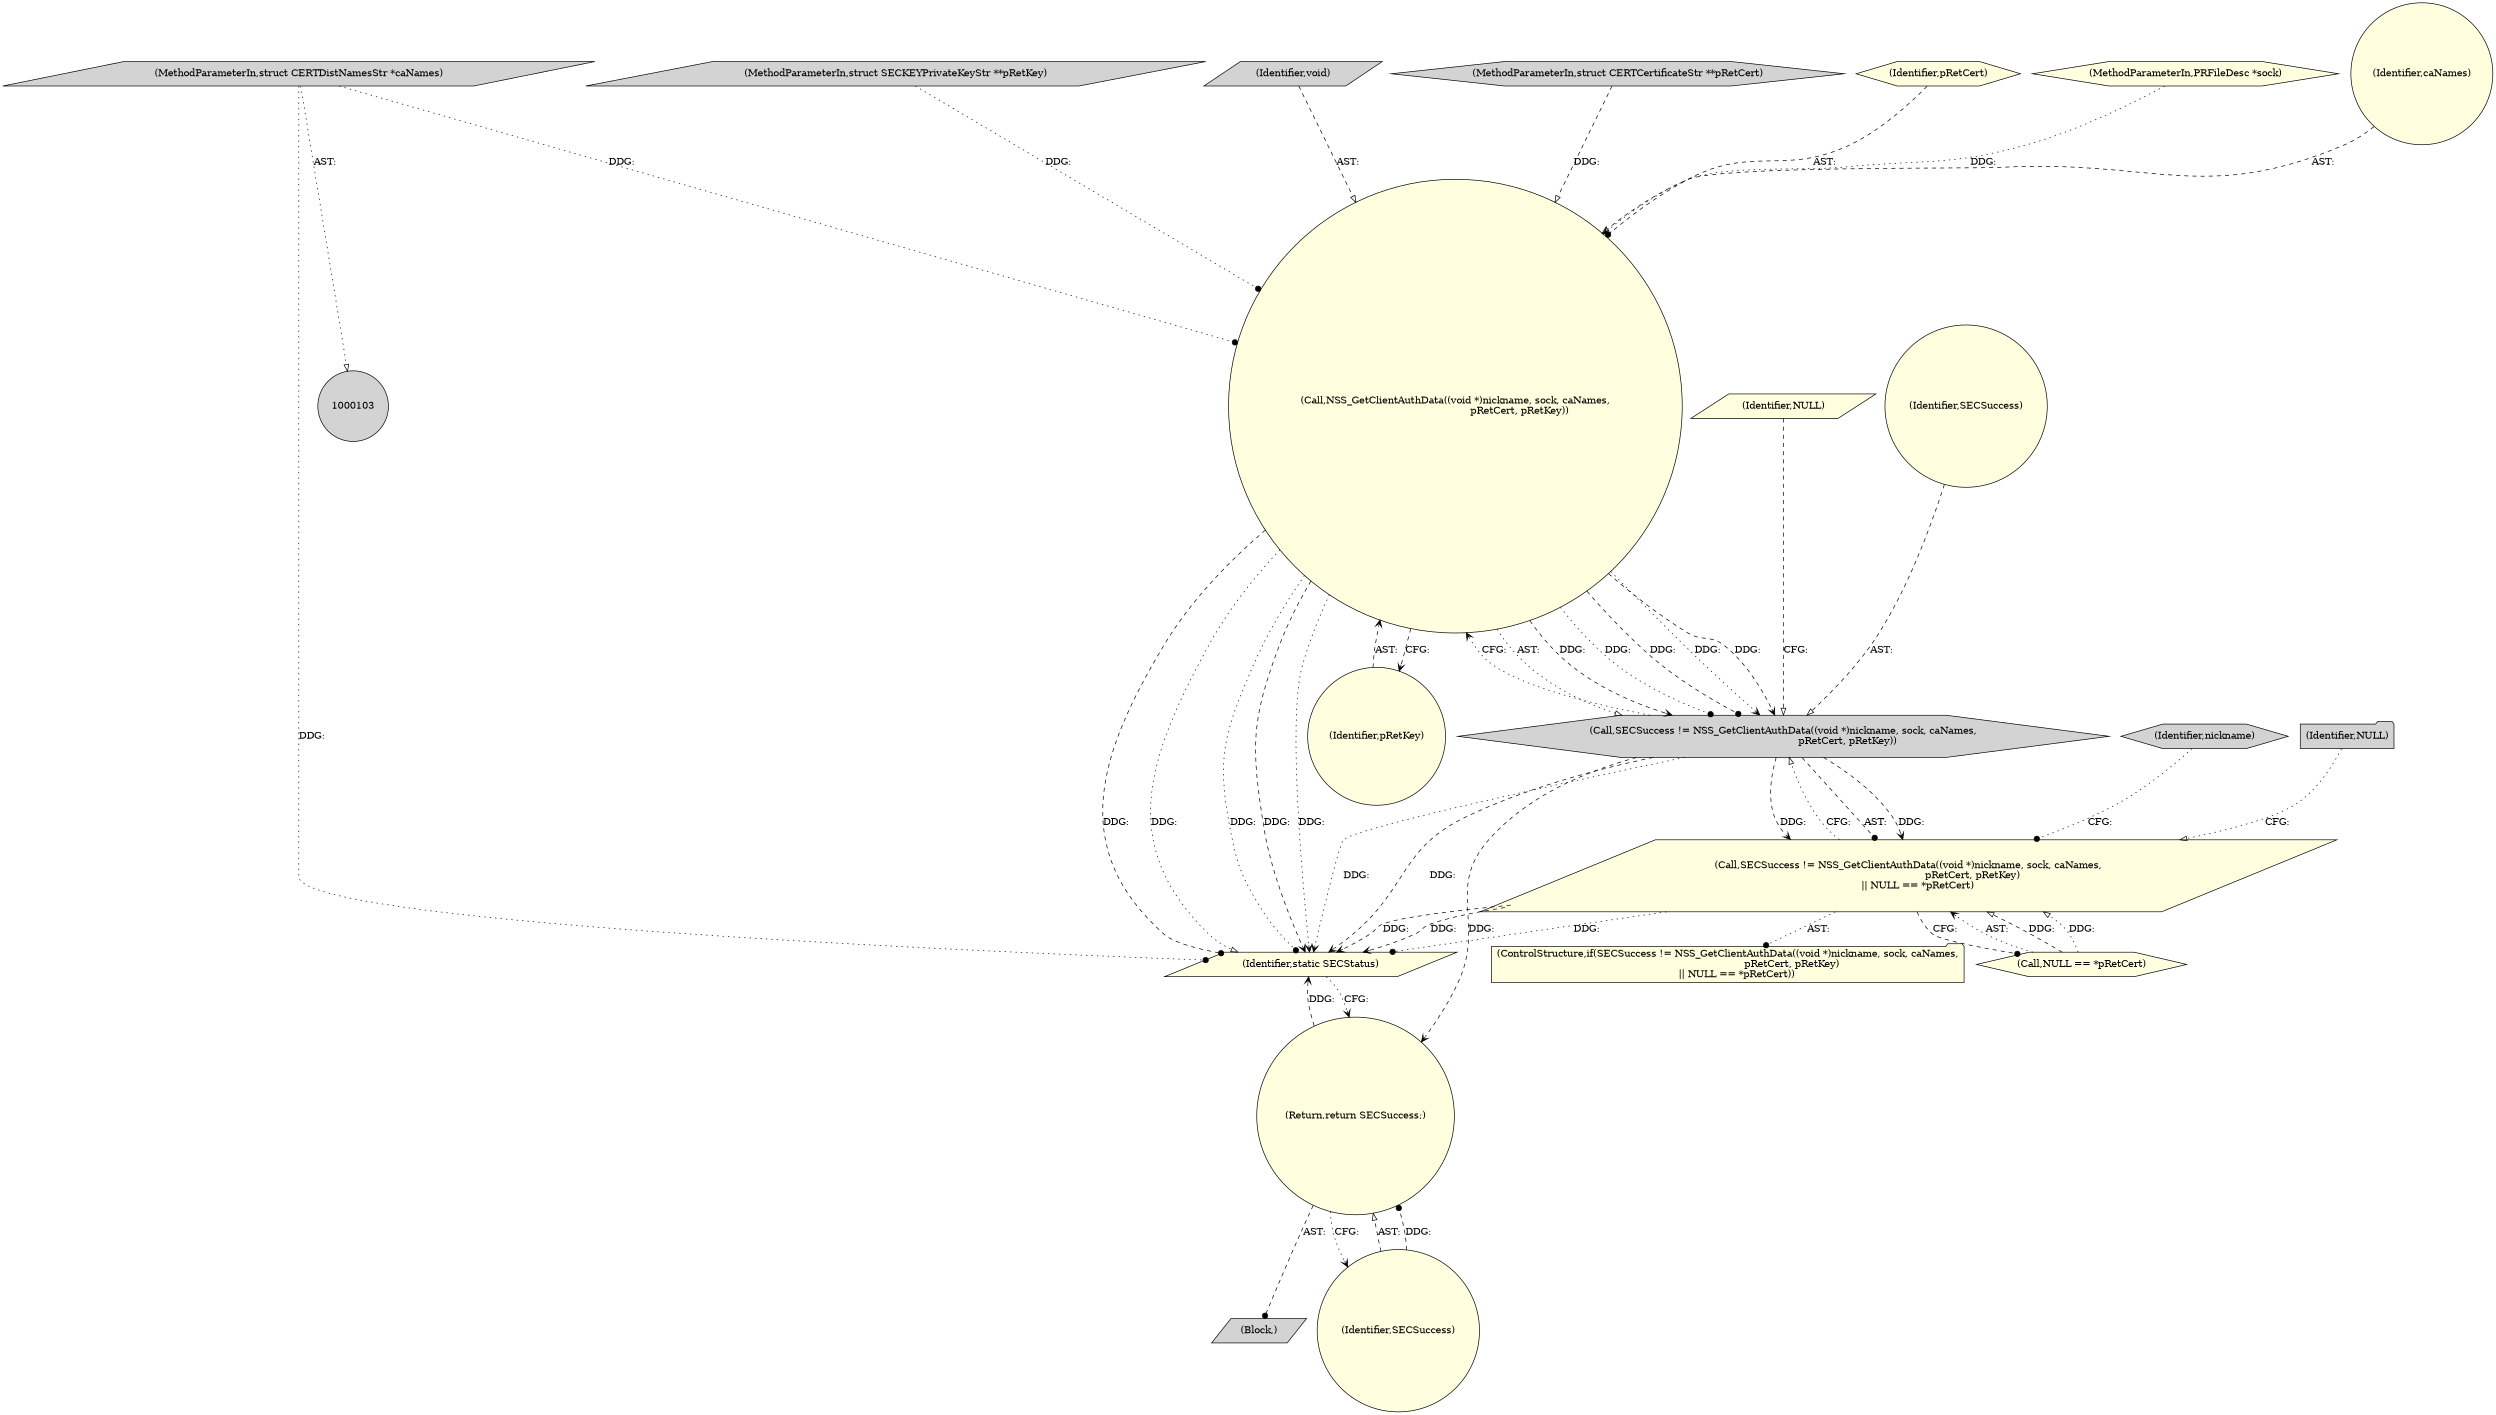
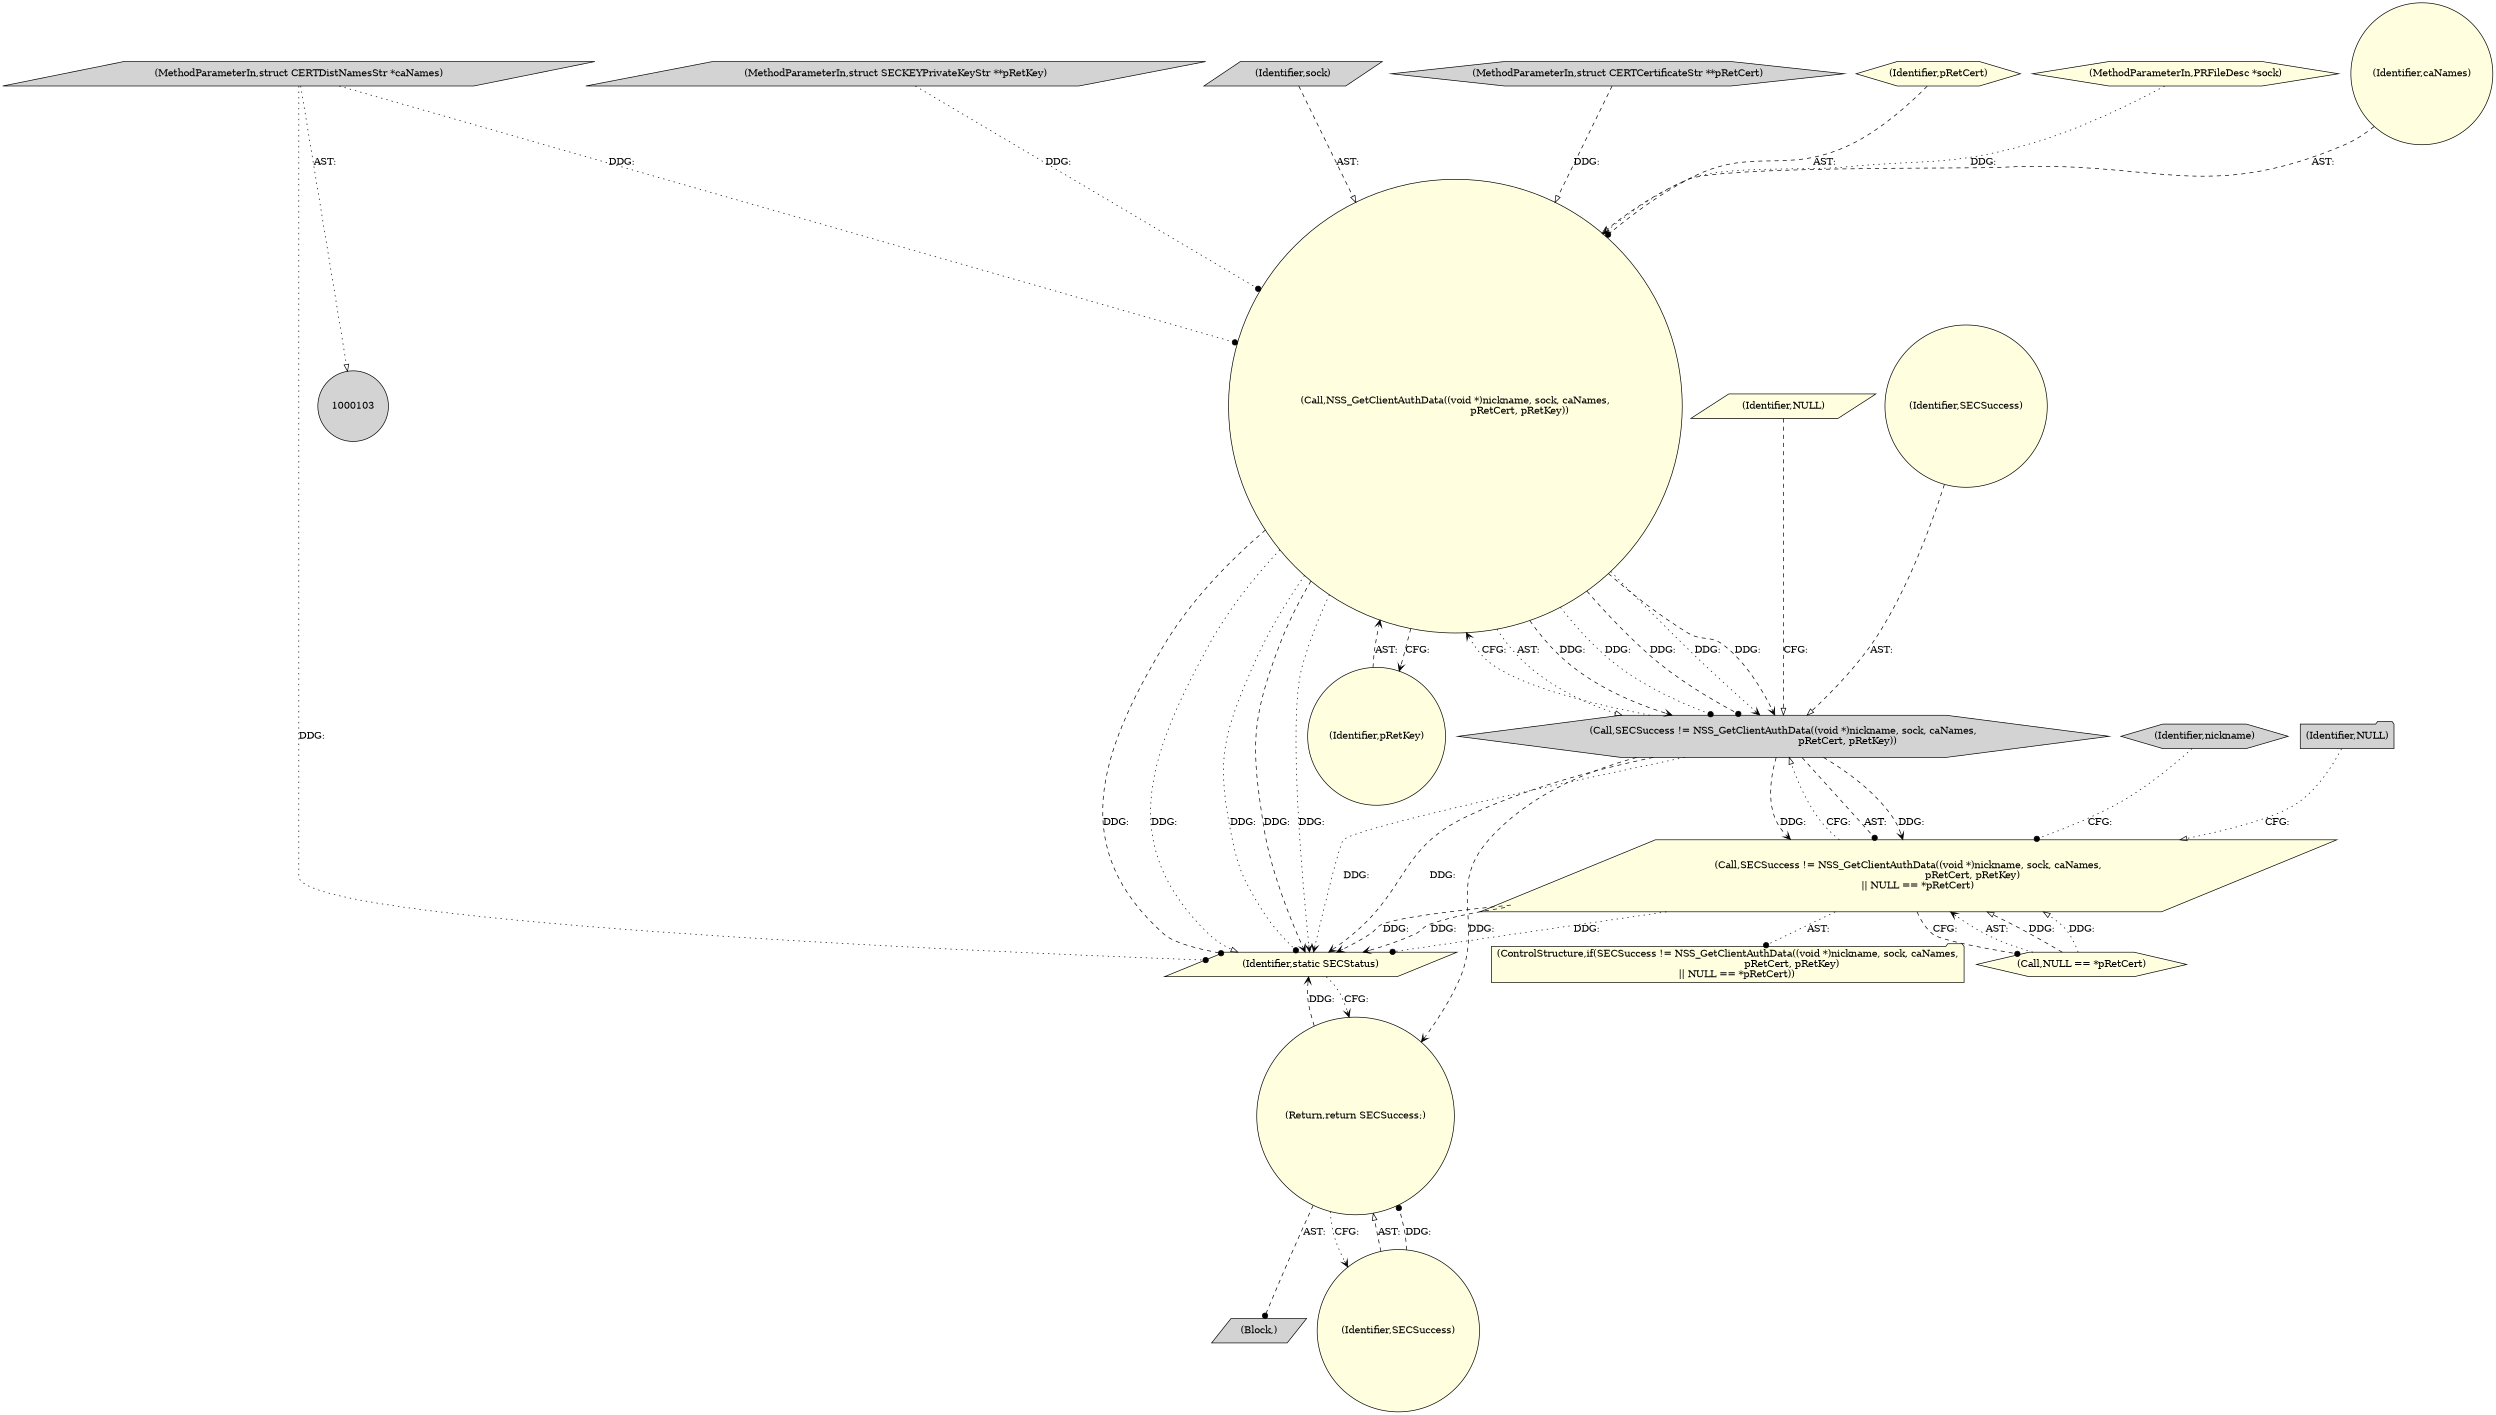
node "(Identifier,void)": label "(Identifier,void)" -> "(Identifier,sock)"
